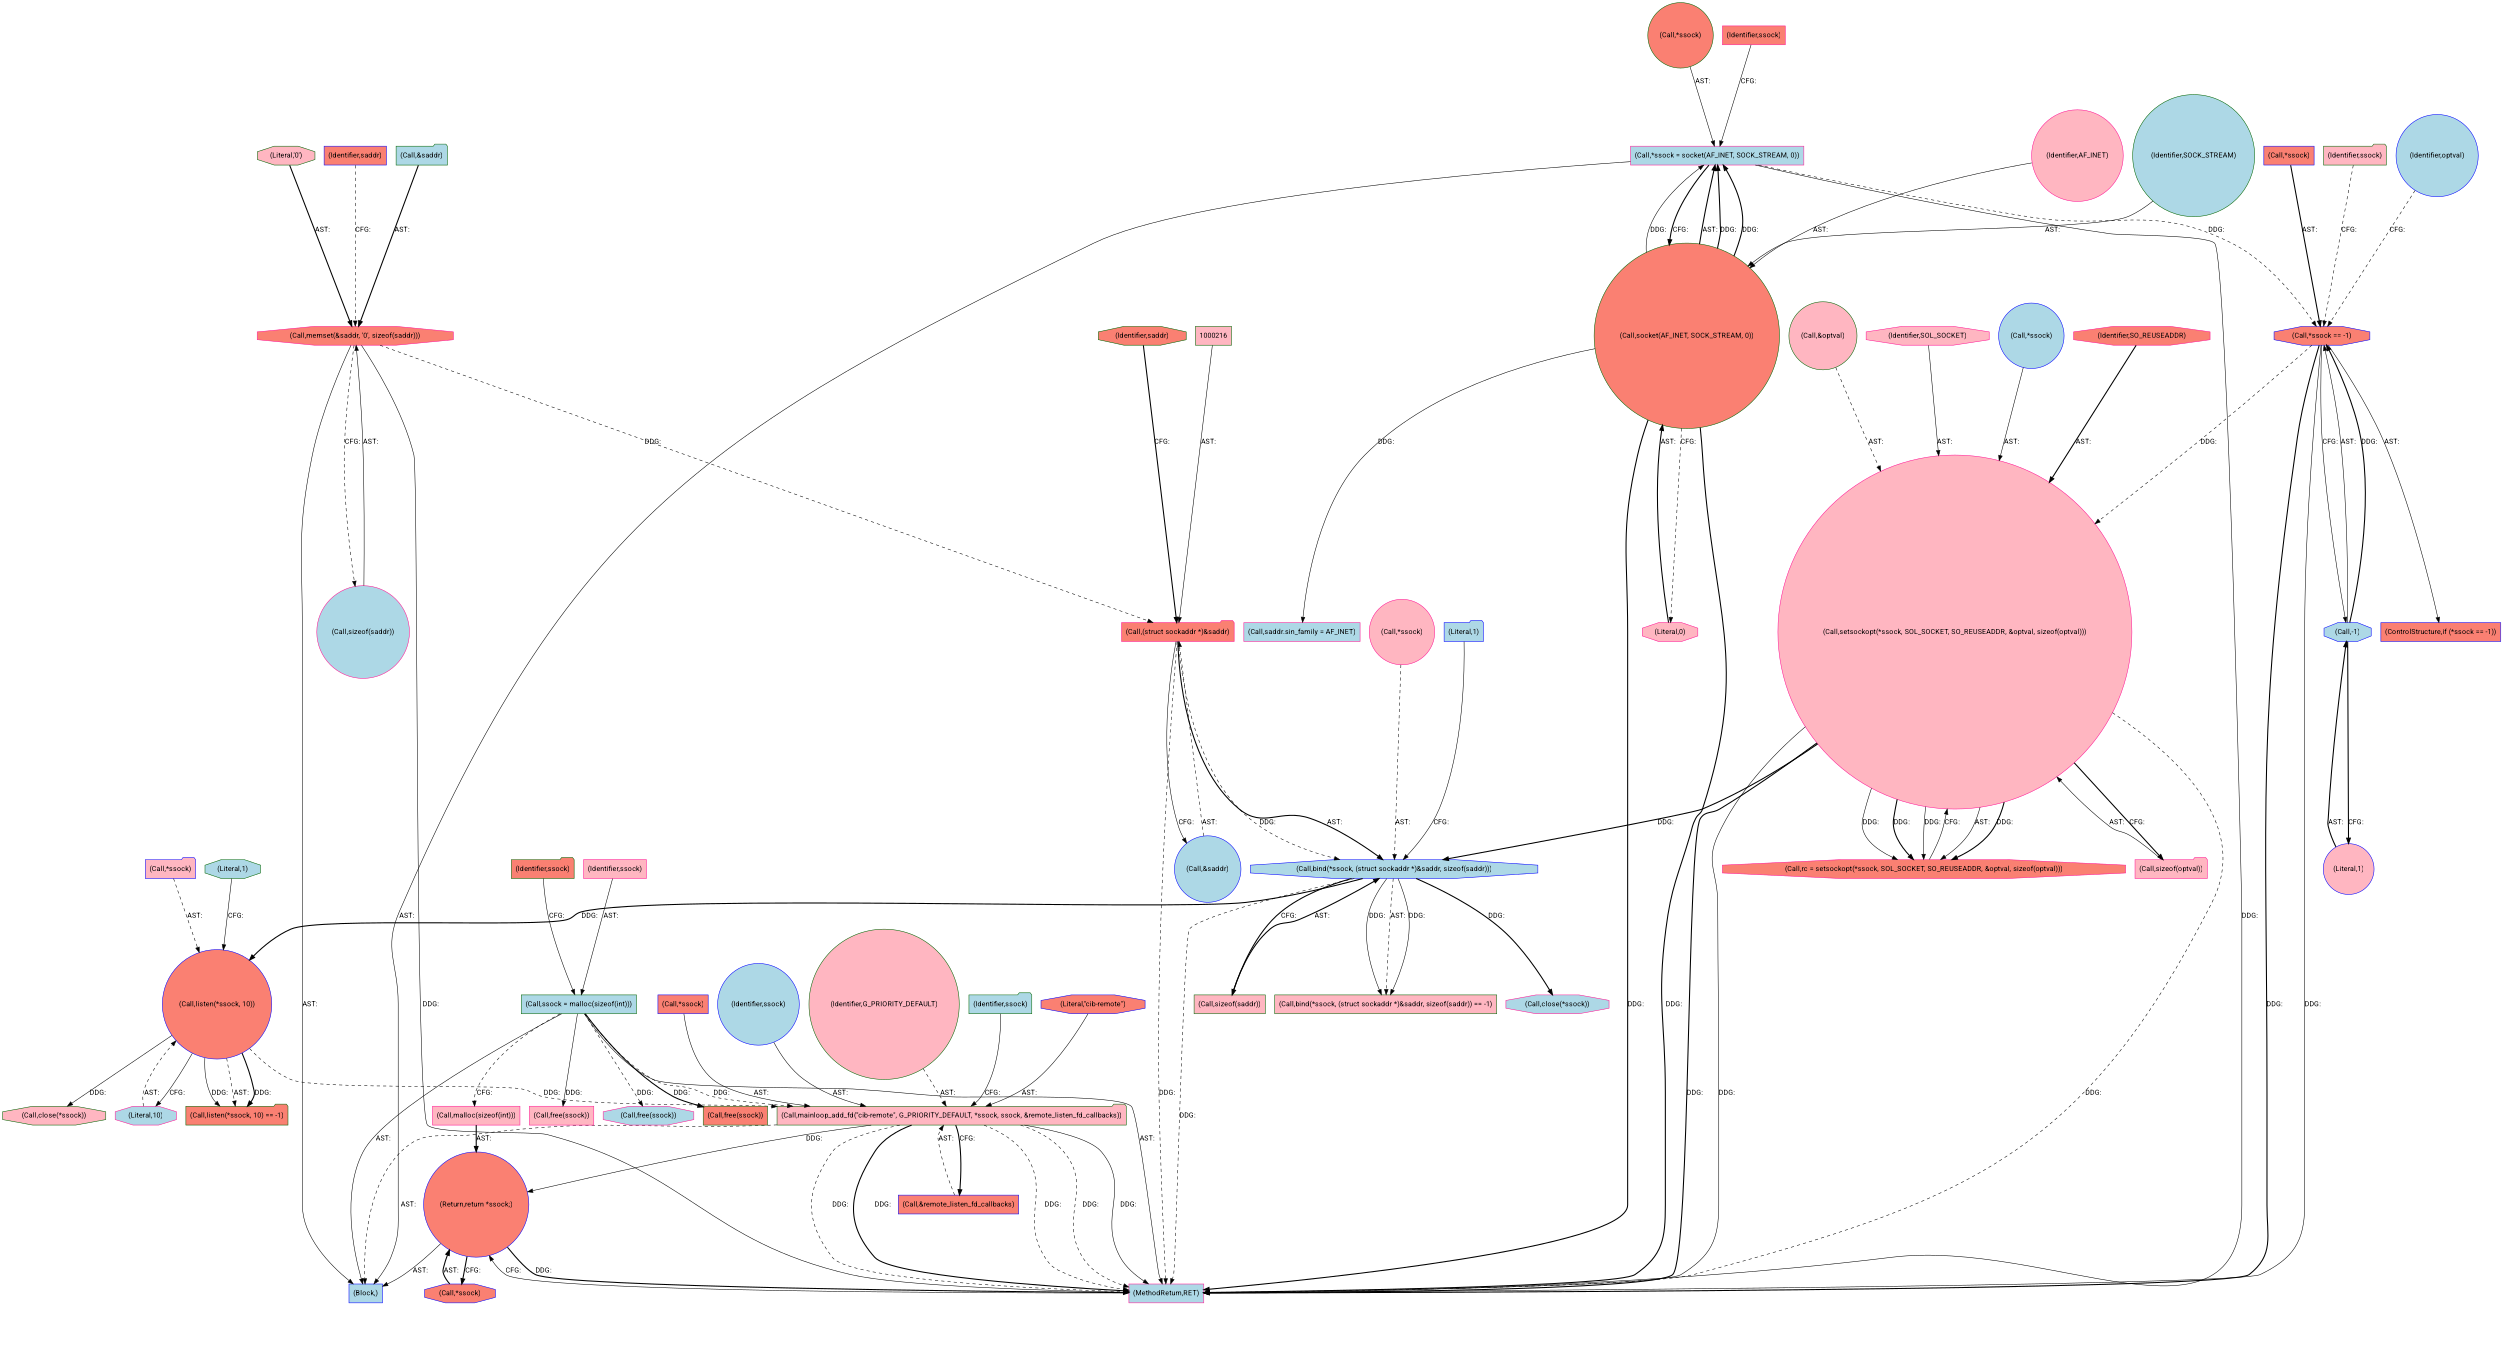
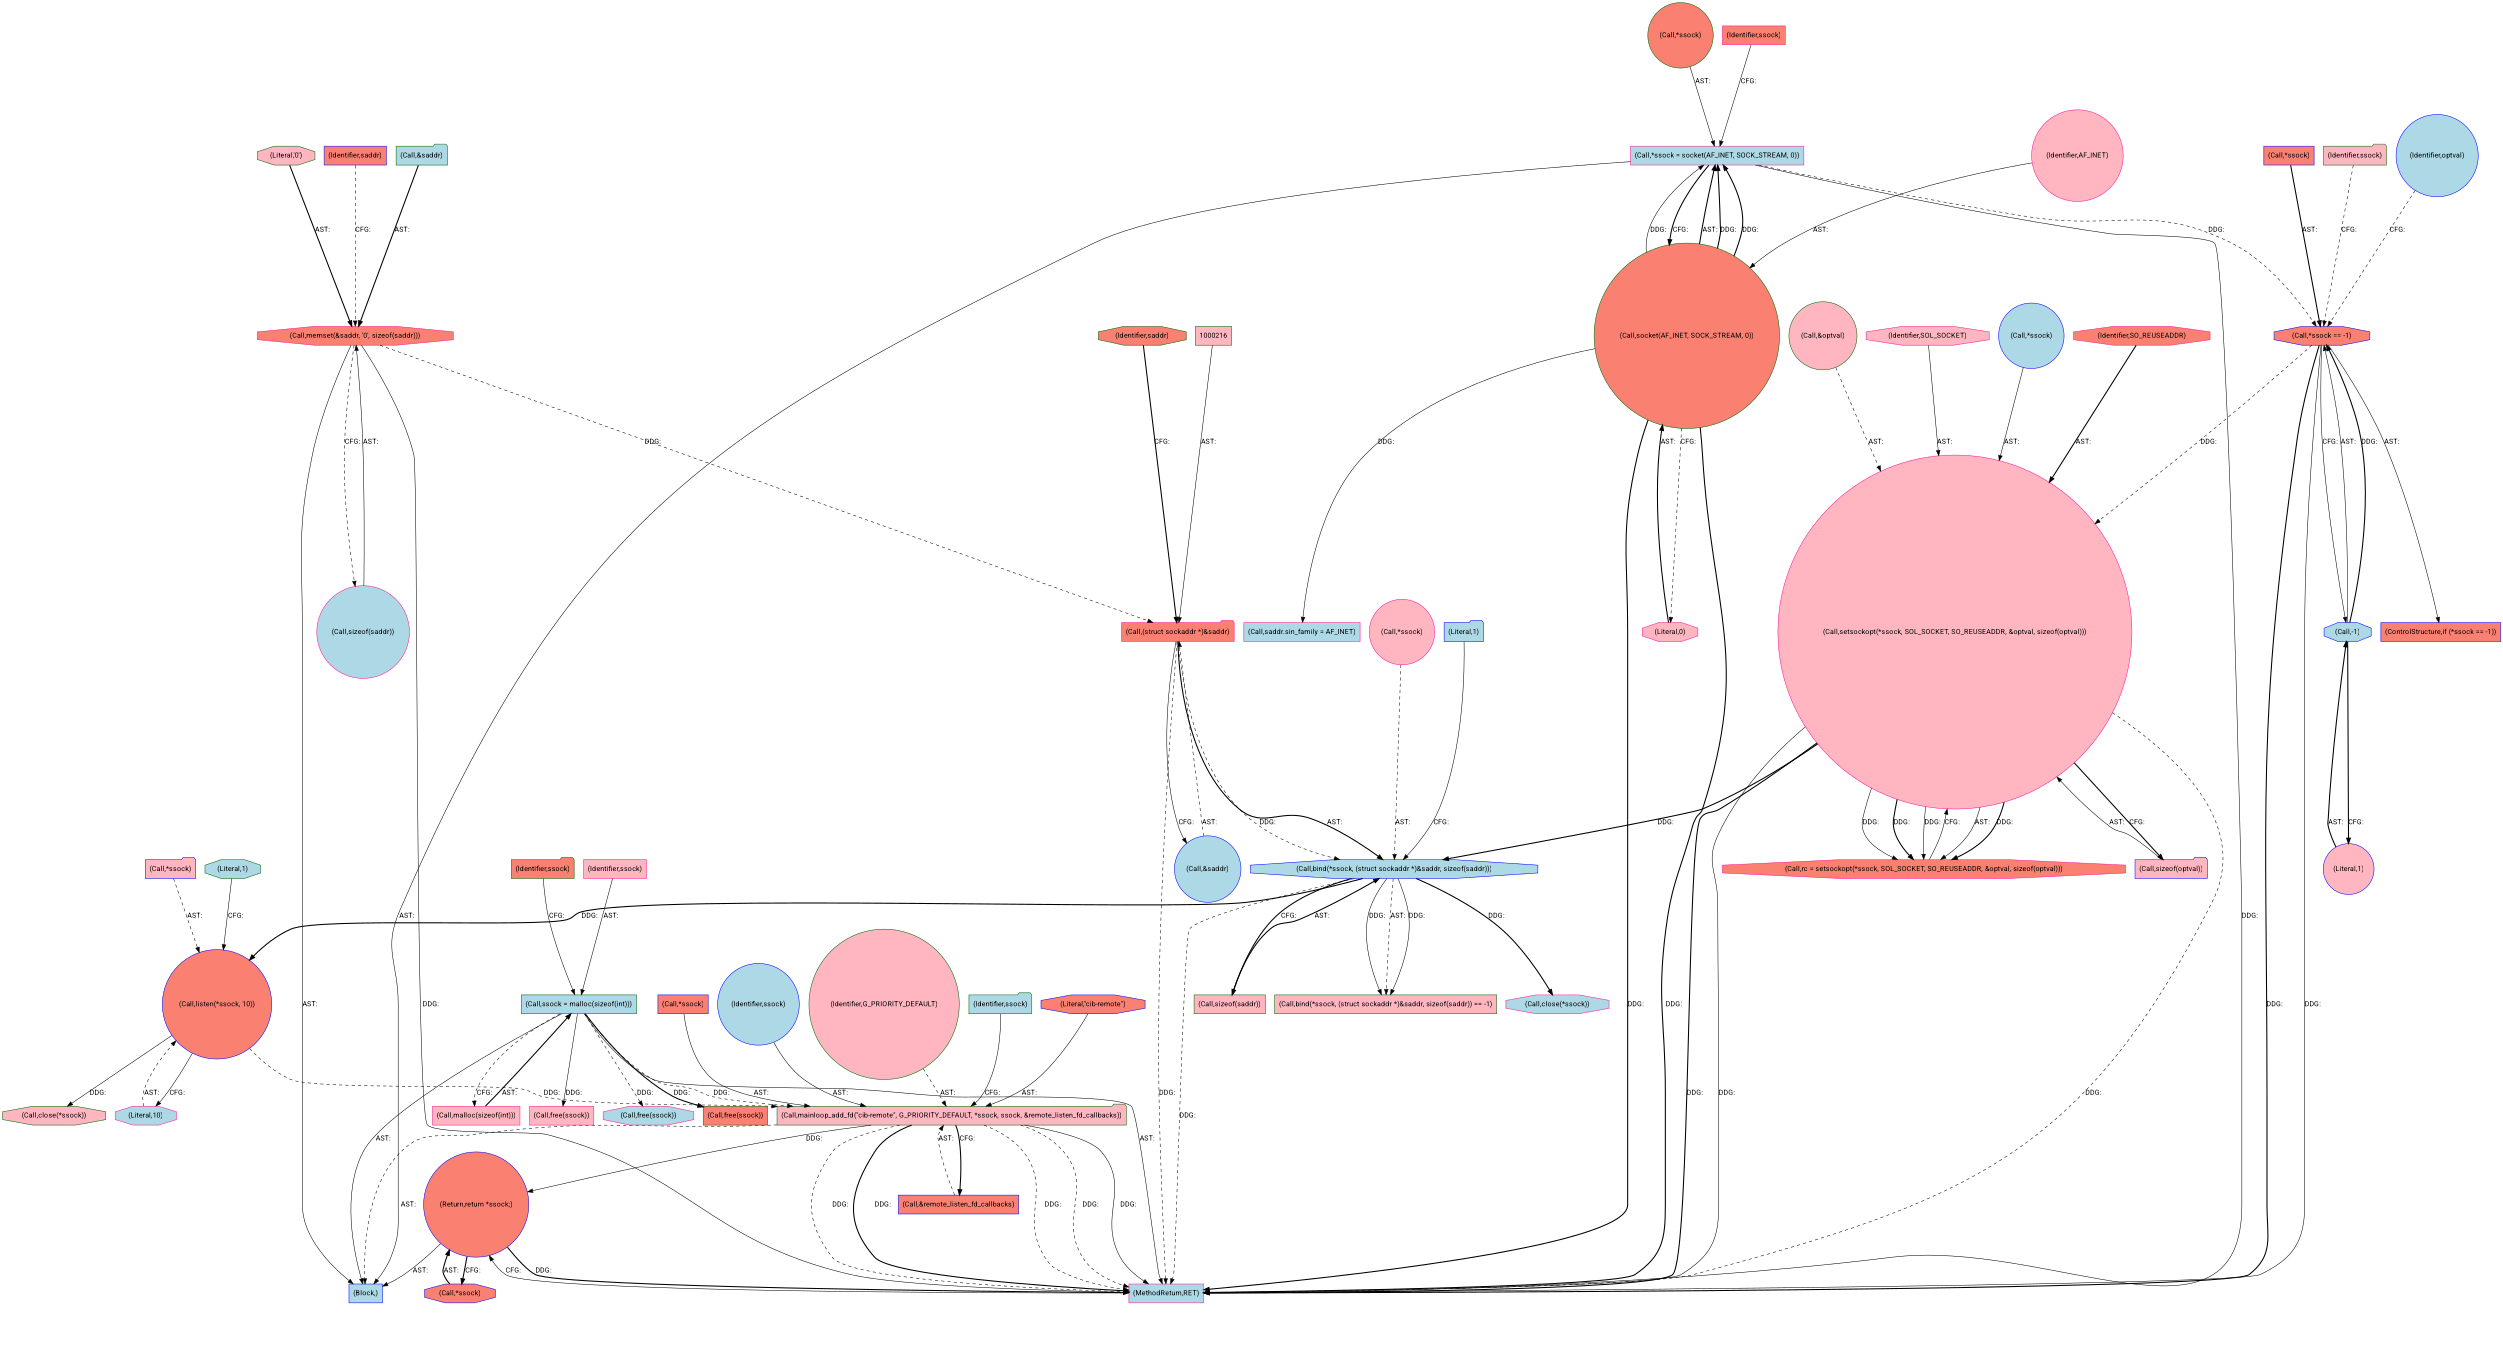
node "(Identifier,SOCK_STREAM)": removed
node "(Call,sizeof(optval))": color deeppink -> blue
node "(Call,listen(*ssock, 10) == -1)": removed
edge "(Call,malloc(sizeof(int)))" -> "(Return,return *ssock;)": now "(Call,malloc(sizeof(int)))" -> "(Call,ssock = malloc(sizeof(int)))"
